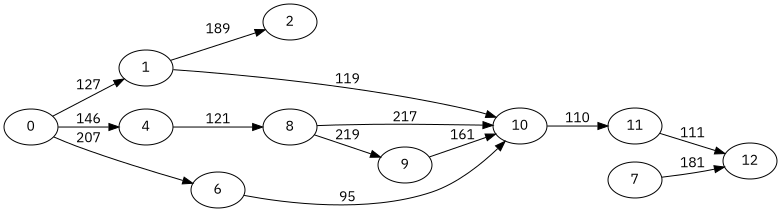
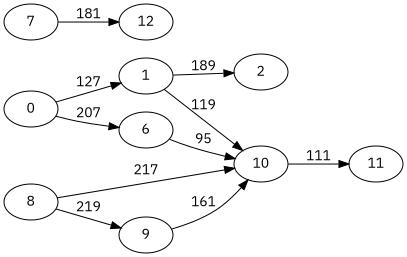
edge "10" -> "11": label "110" -> "111"
node "4": removed
edge "11" -> "12": removed, label "111"
